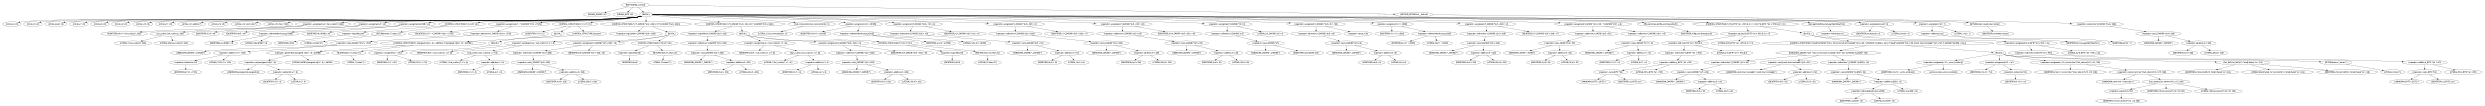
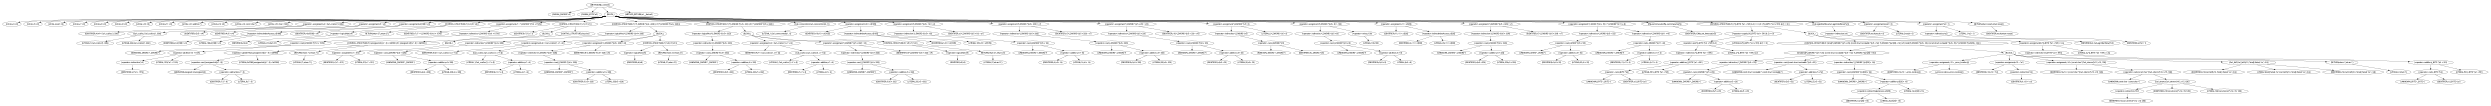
edge "(METHOD_RETURN,int __fastcall)" -> "(<operator>.indirection,*(_DWORD *)(v4 + 328))": now "(<operator>.logicalNot,!*(_DWORD *)(v4 + 328))" -> "(<operator>.indirection,*(_DWORD *)(v4 + 328))"
node "(LITERAL,100,-100)": added
